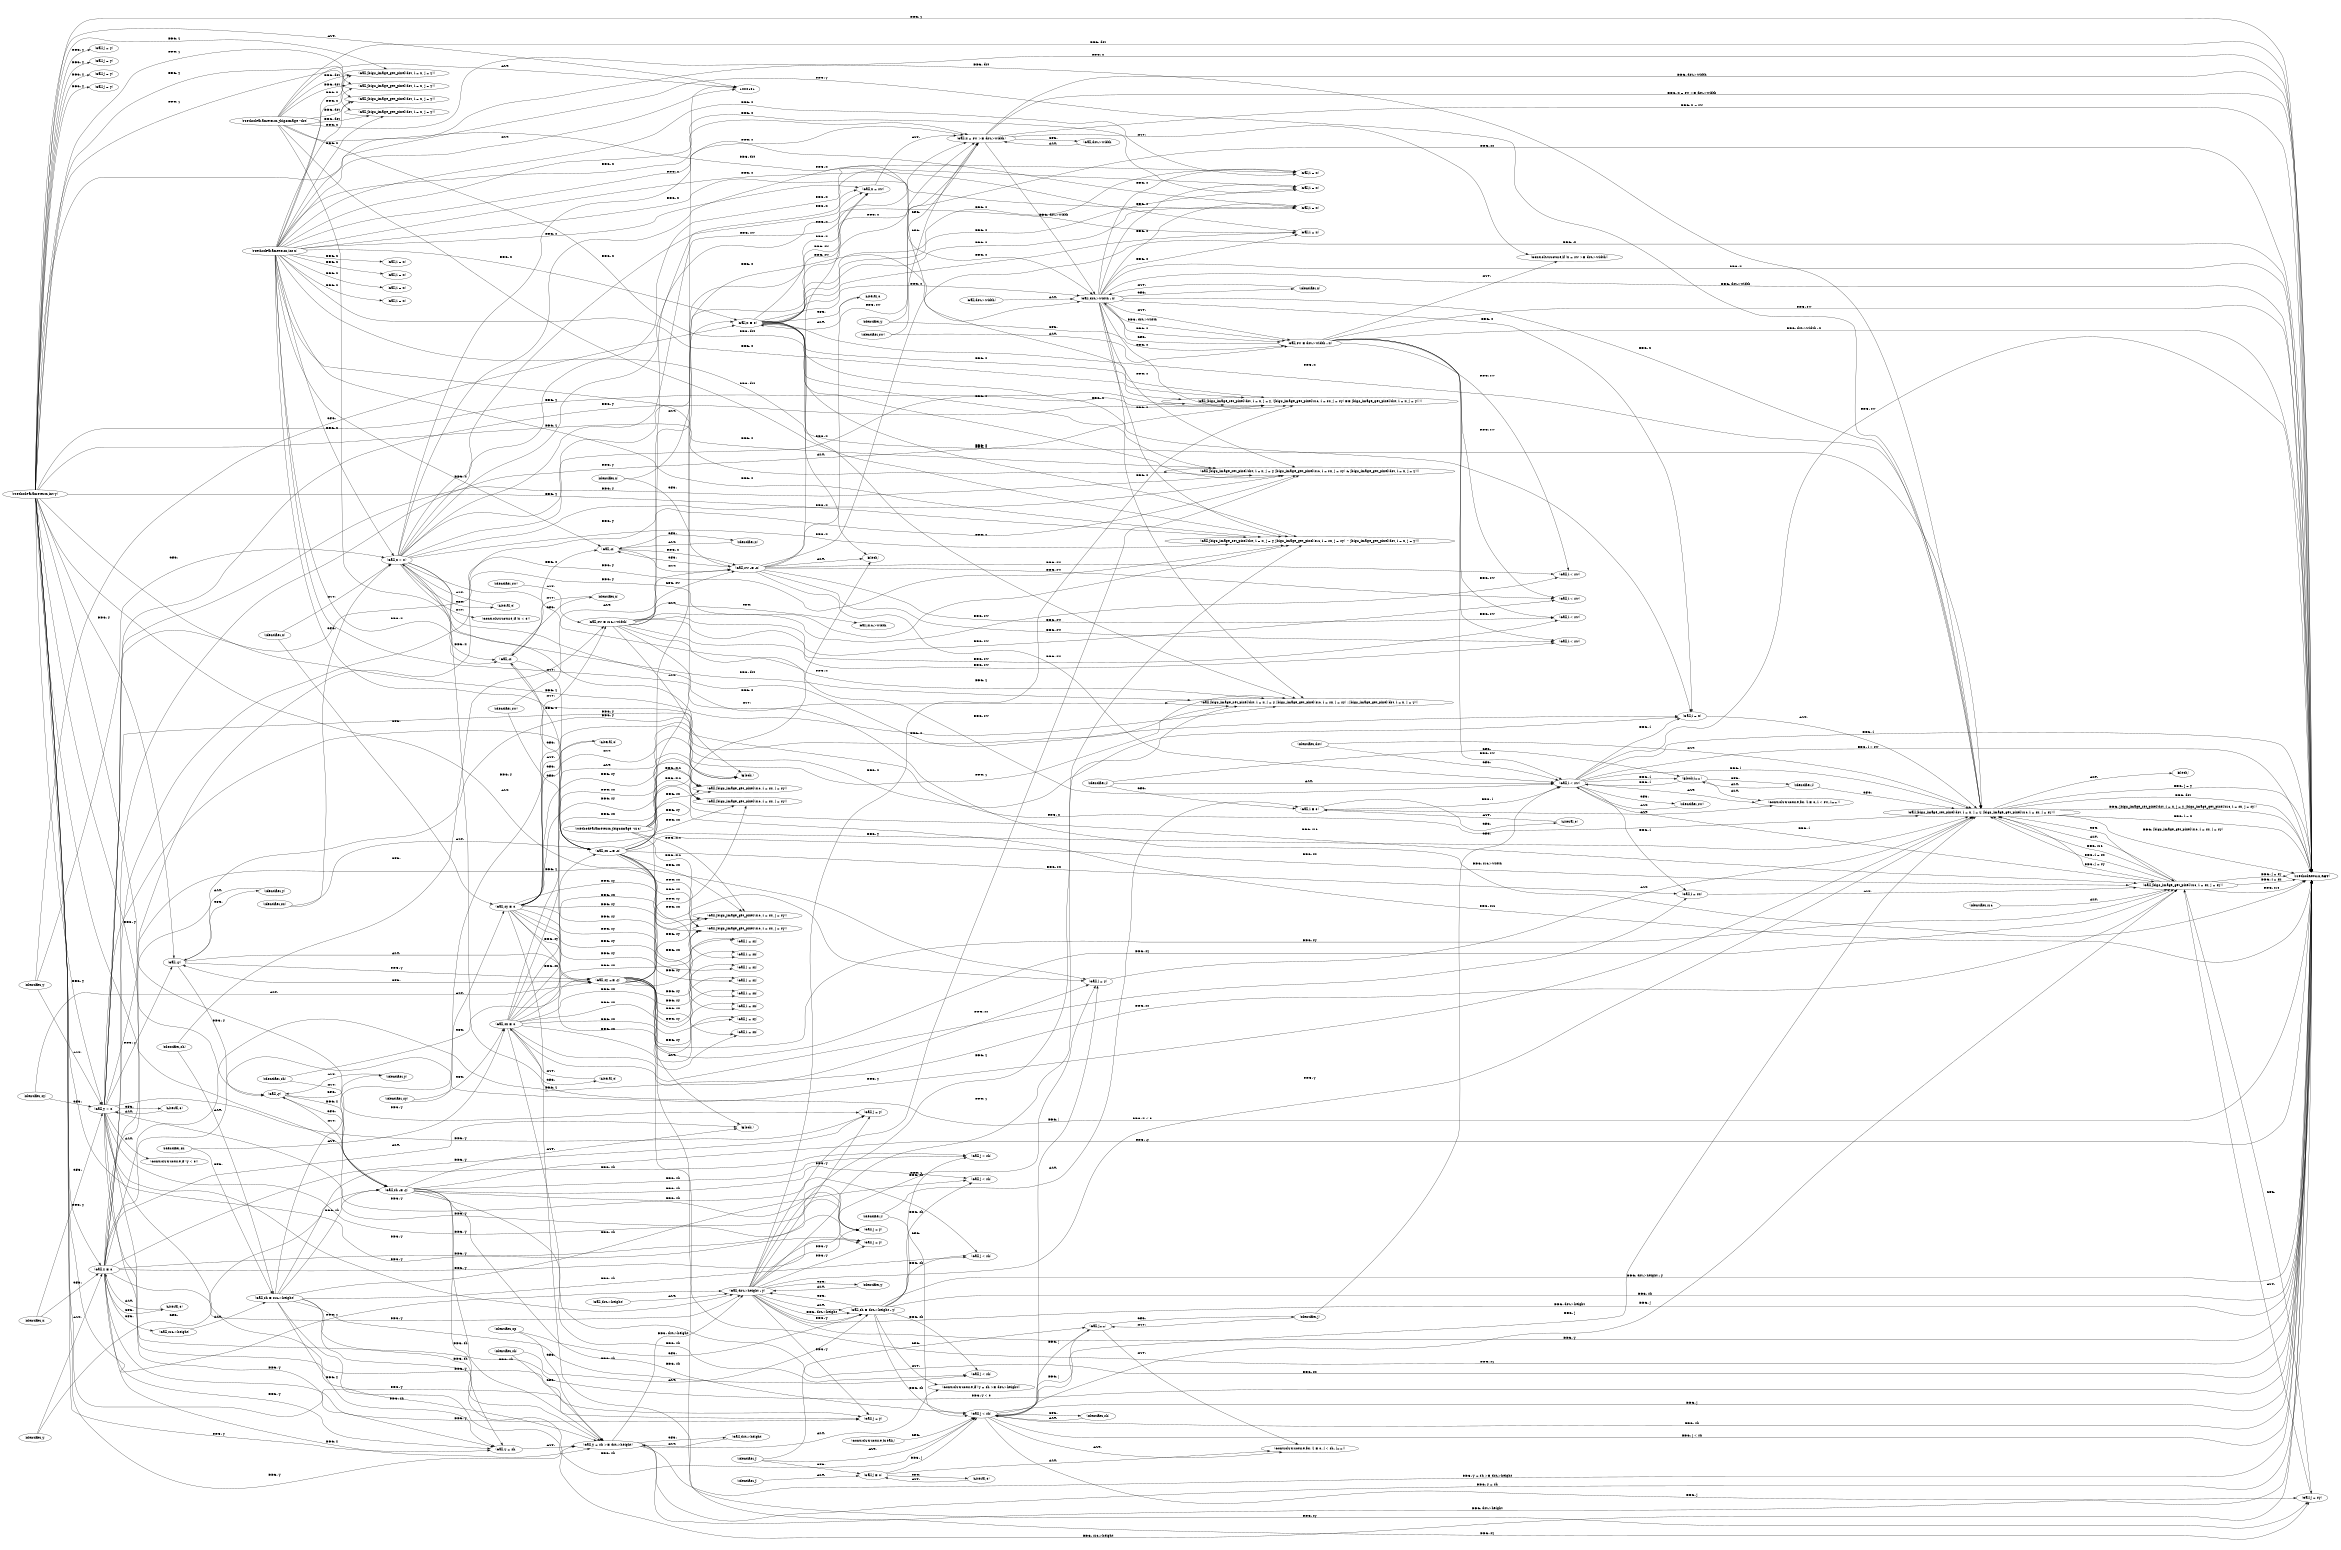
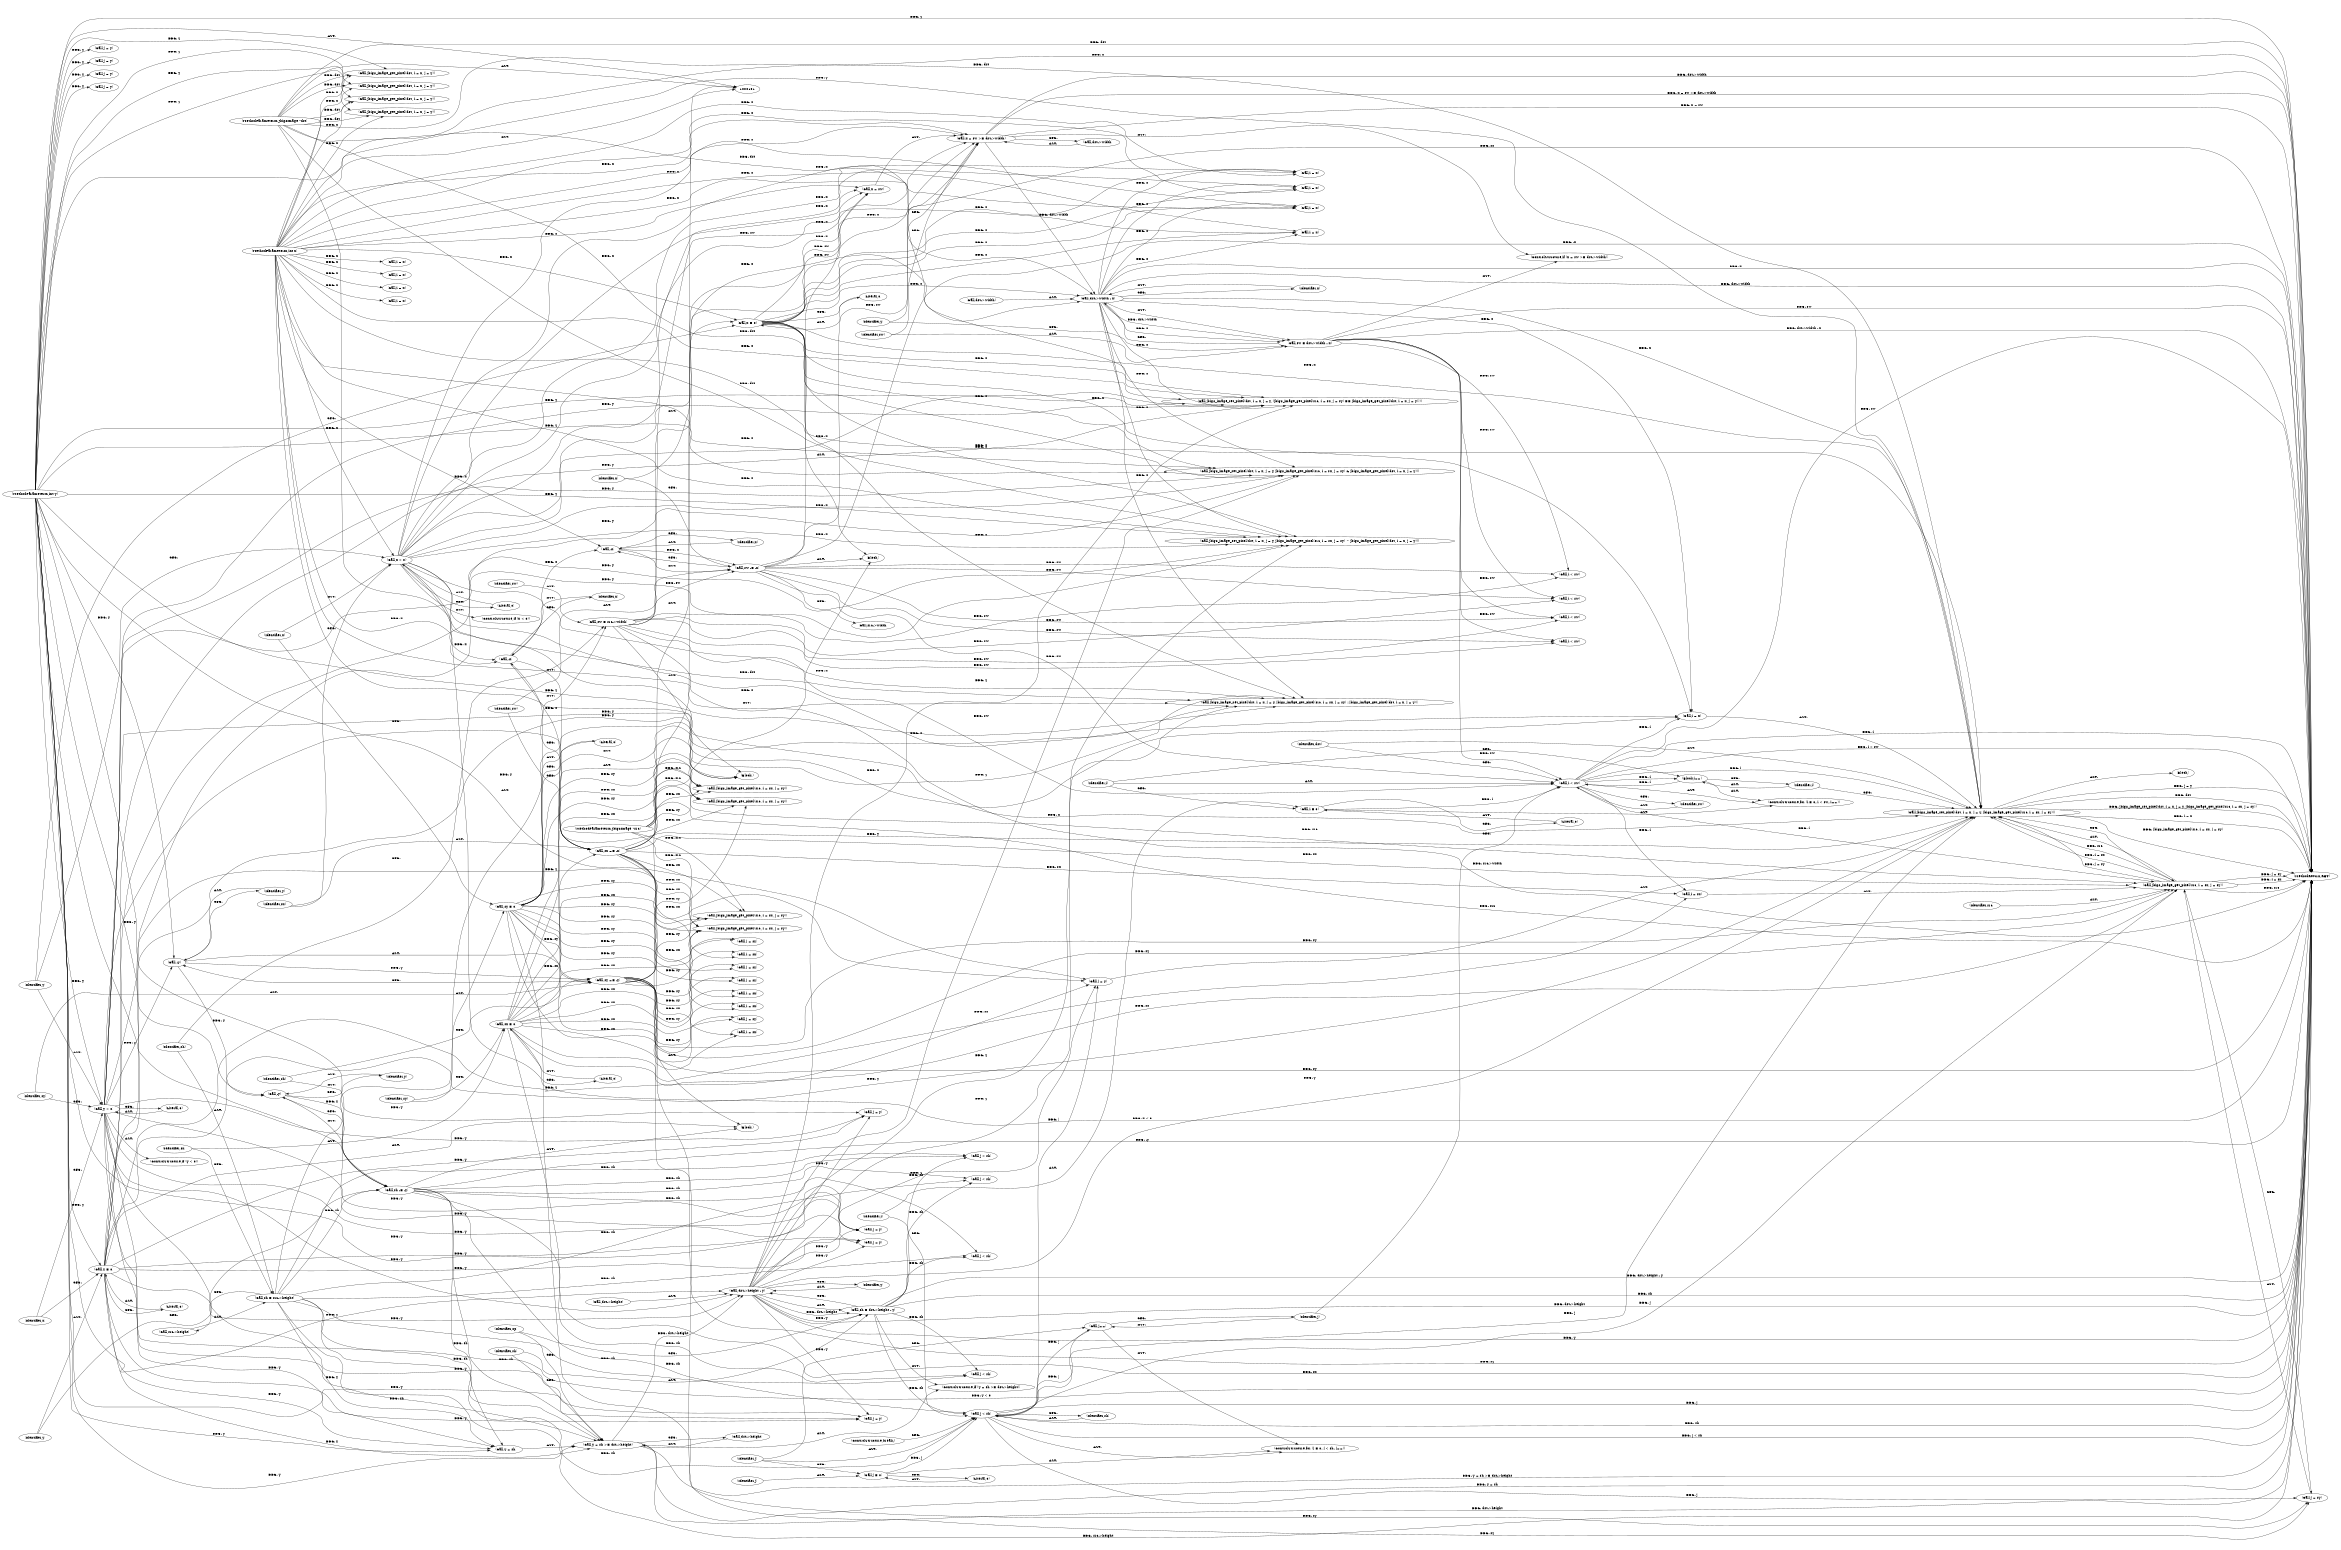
edge "(Call,sw = src->width)" -> "(Call,sw -= -x)": label "CFG: sw" -> "DDG: sw"
edge "(Call,sw = src->width)" -> "(Call,src->width)": now "(Call,sw -= -x)" -> "(Call,src->width)"
edge "(Call,sy = 0)" -> "(MethodReturn,RET)": added, label "DDG: sy"
edge "(Call,y = 0)" -> "(Call,src->height)": now "(Call,sh = src->height)" -> "(Call,src->height)"
